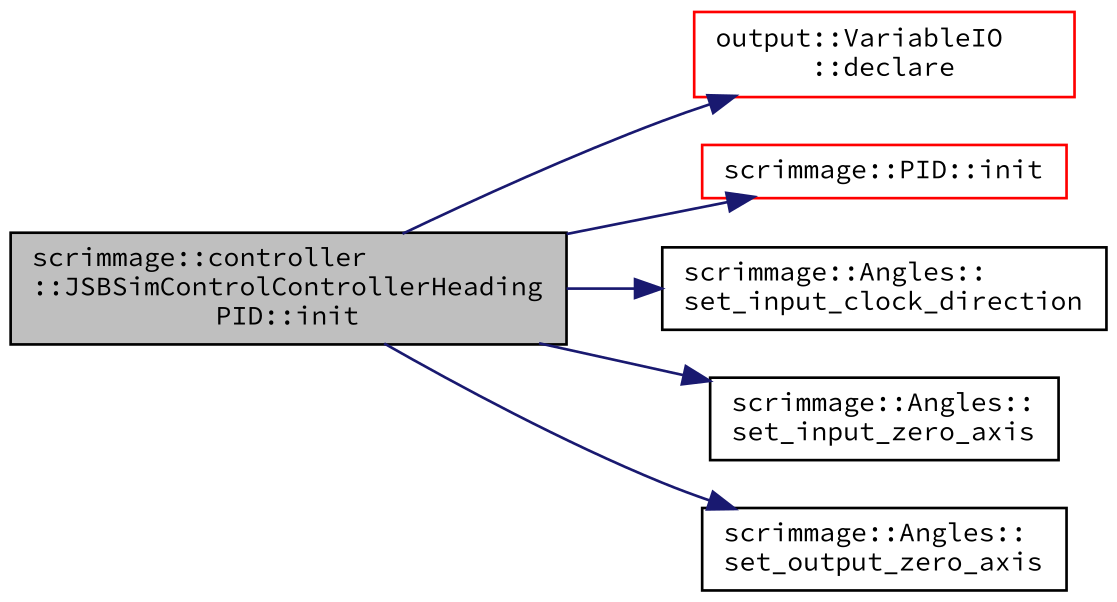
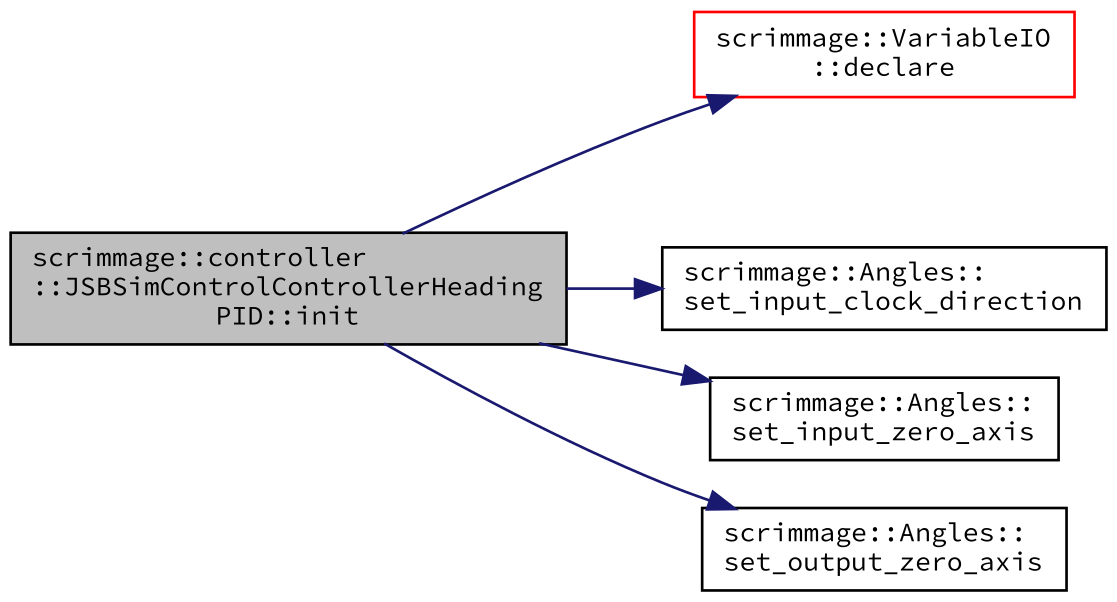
node "output::VariableIO ::declare": label "output::VariableIO ::declare" -> "scrimmage::VariableIO ::declare"
node "scrimmage::PID::init": removed
